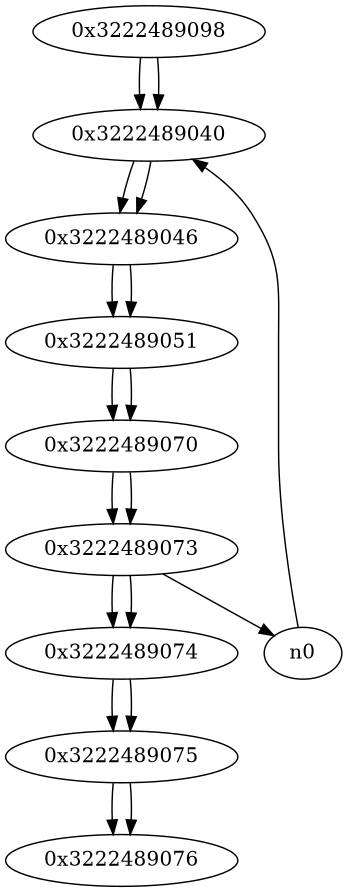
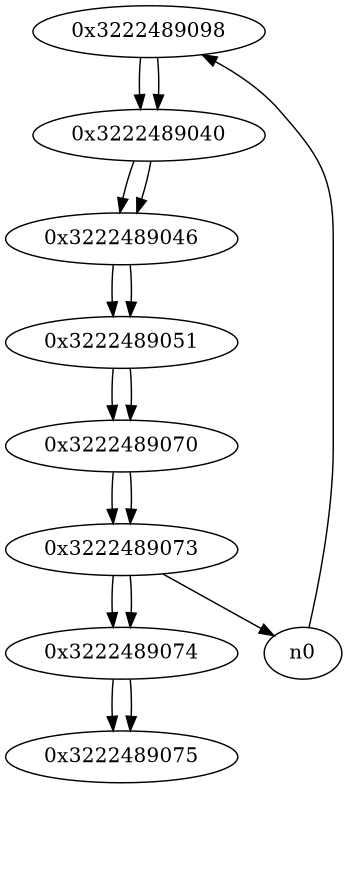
edge "n0" -> "0x3222489040": now "n0" -> "0x3222489098"
node "0x3222489076": removed
